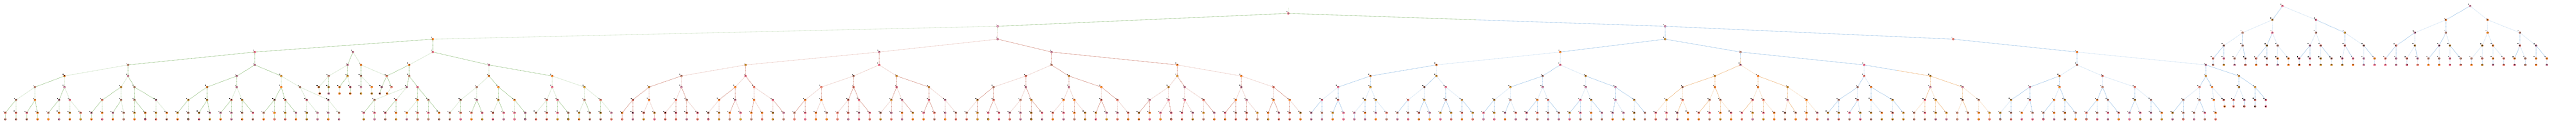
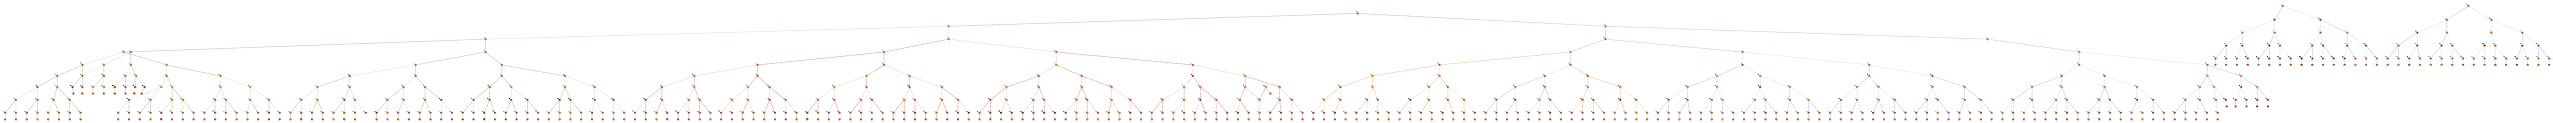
edge "188 188" -> "378 378": reversed
node "544": removed
